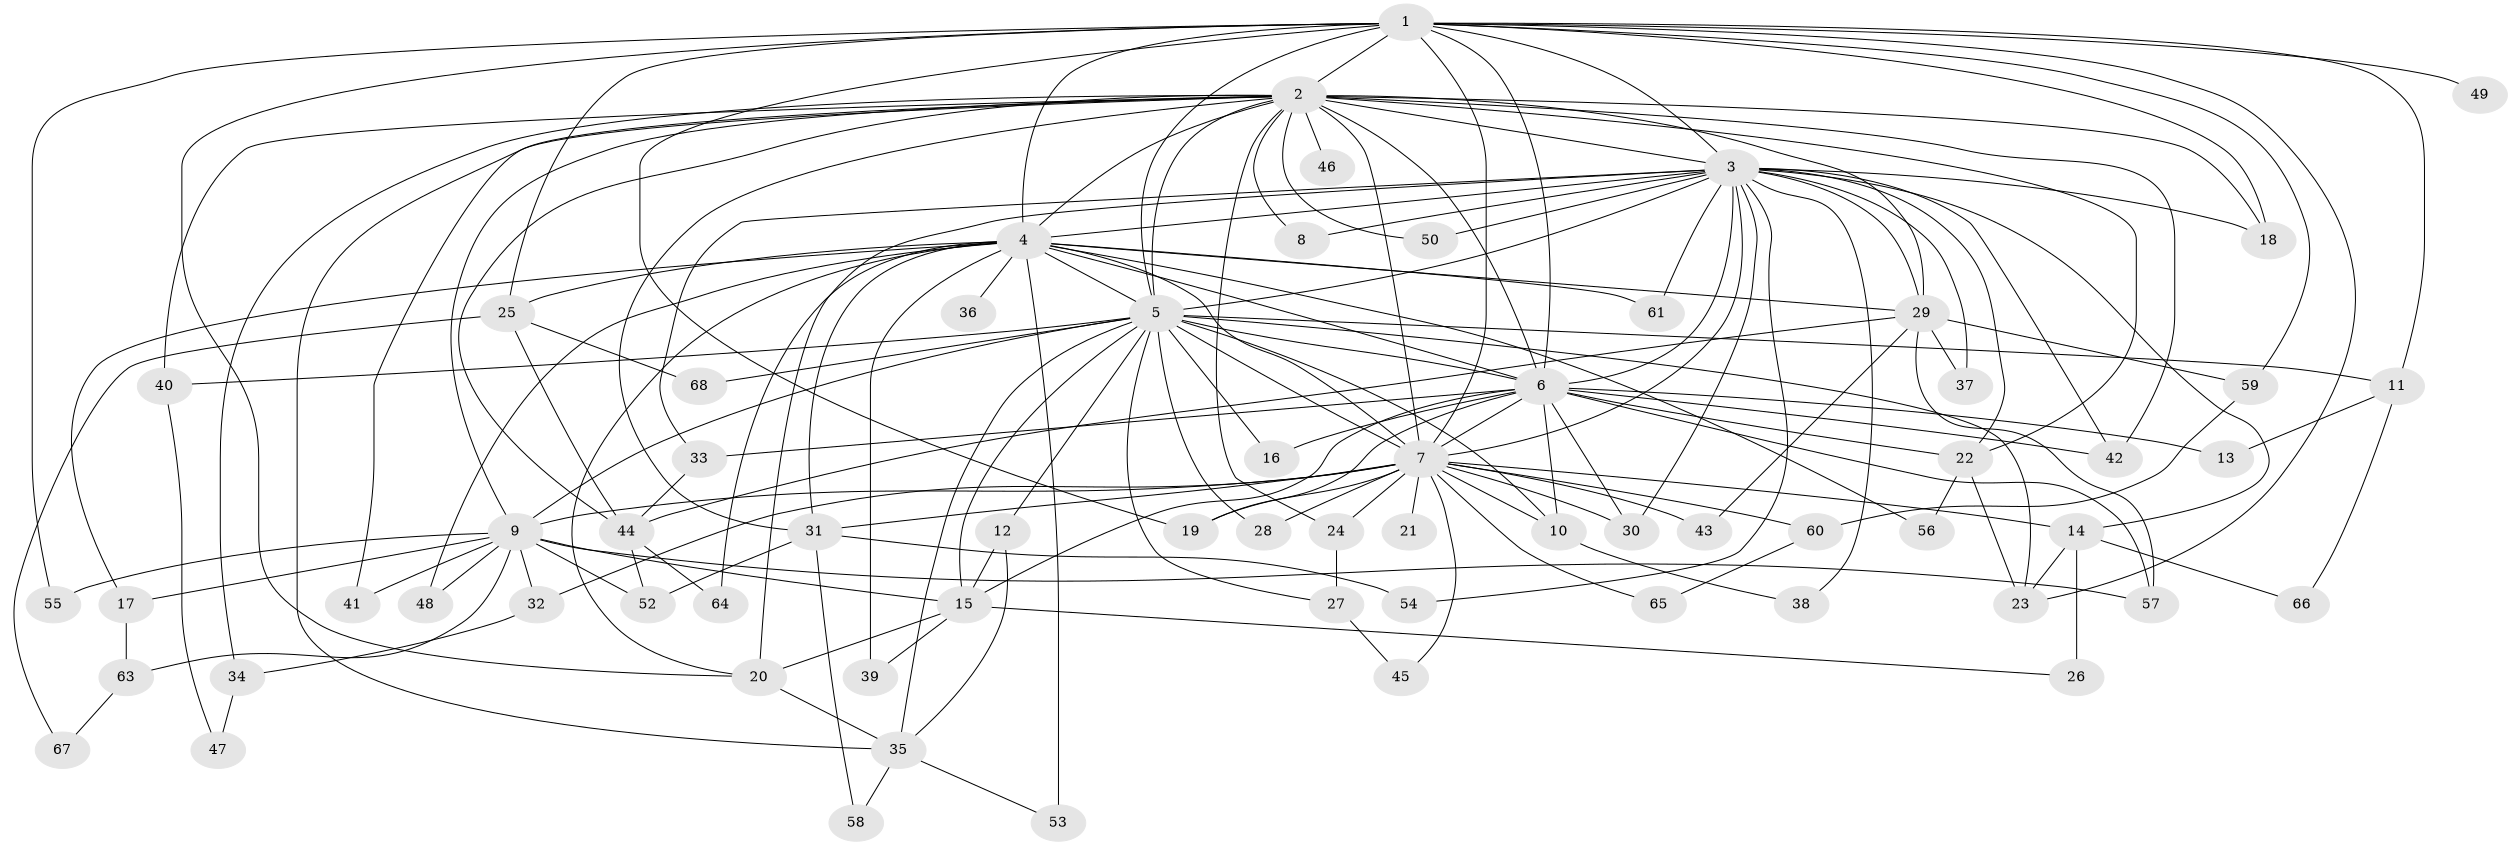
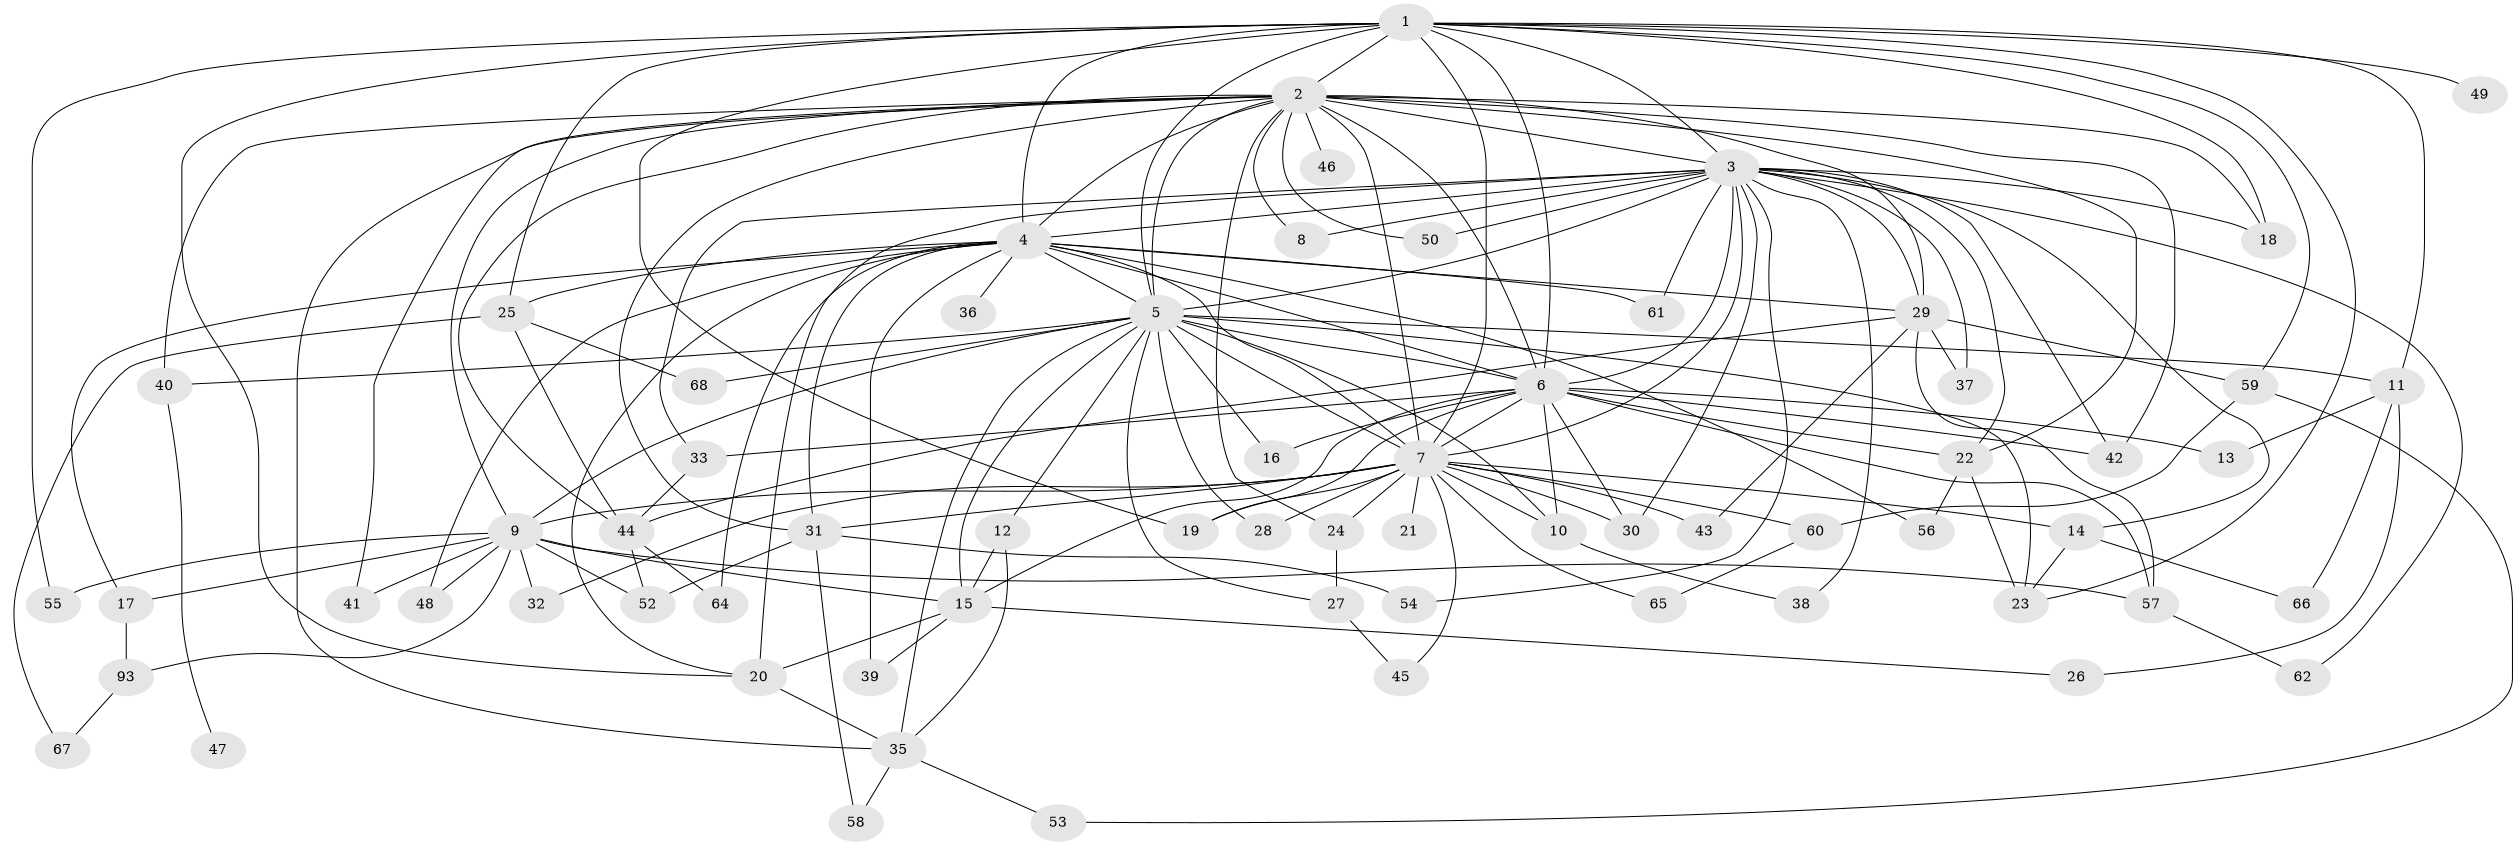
edge "4" -- "53": now "59" -- "53"
edge "14" -- "26": now "11" -- "26"
node "63": label "63" -> "93"
node "34": removed
node "62": added
